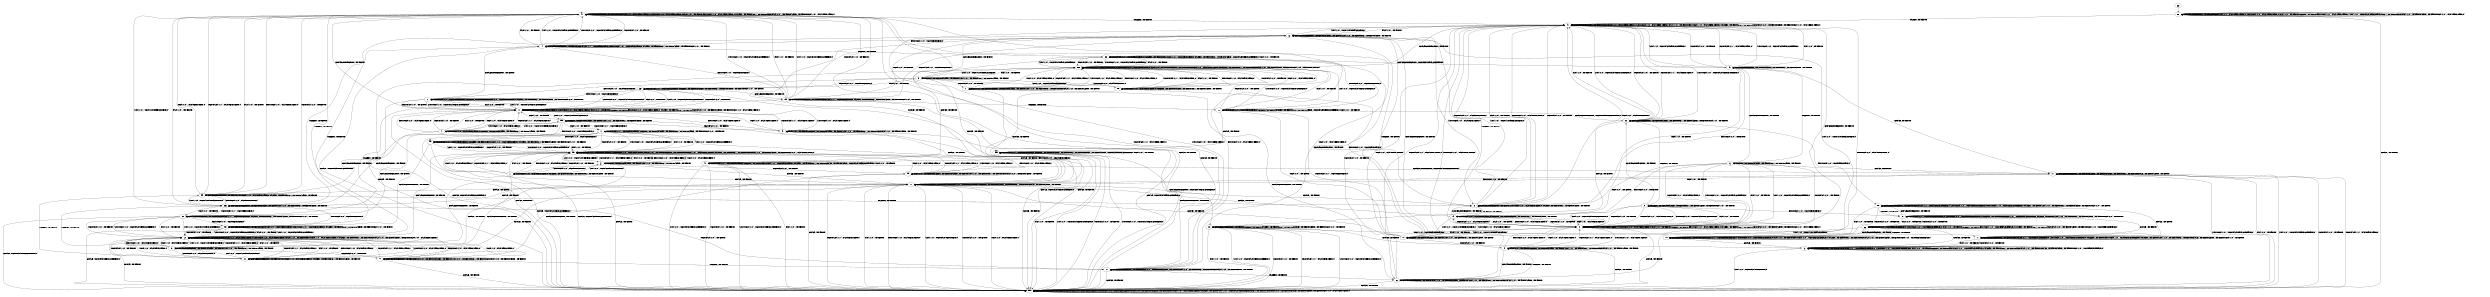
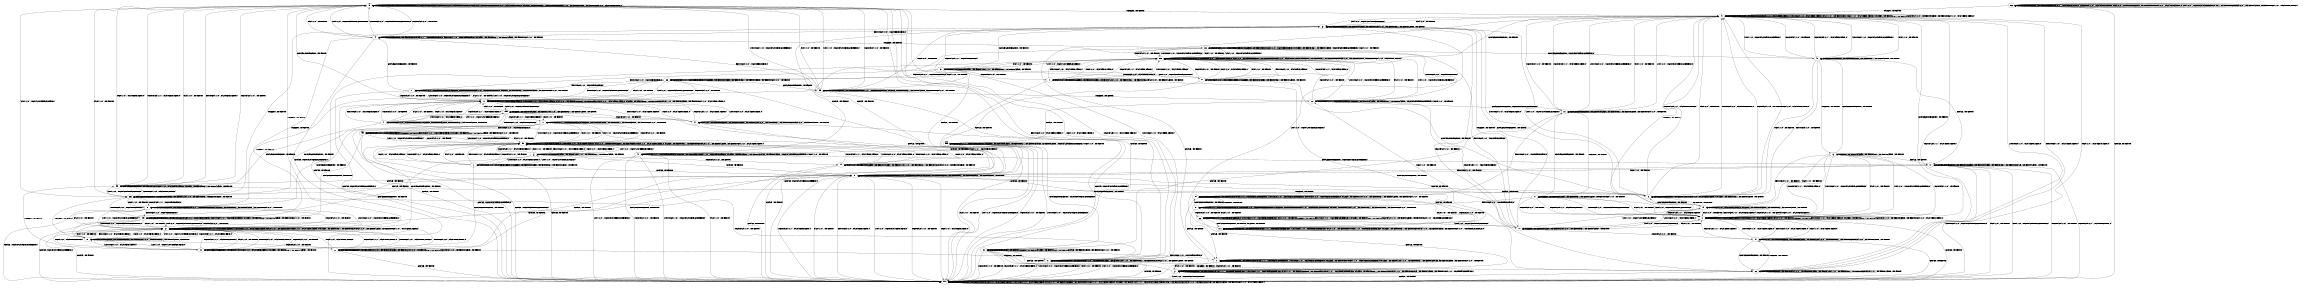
node "yy": removed
edge "m" -> "v": label "ACK(V,V,0) / ACK(FRESH,FRESH,0)" -> "FIN+ACK(V,V,0) / ACK(NEXT,NEXT,0)"
edge "ww" -> "y": removed, label "CLOSE / TIMEOUT"
